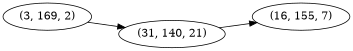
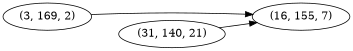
edge "(3, 169, 2)" -> "(31, 140, 21)": now "(3, 169, 2)" -> "(16, 155, 7)"
